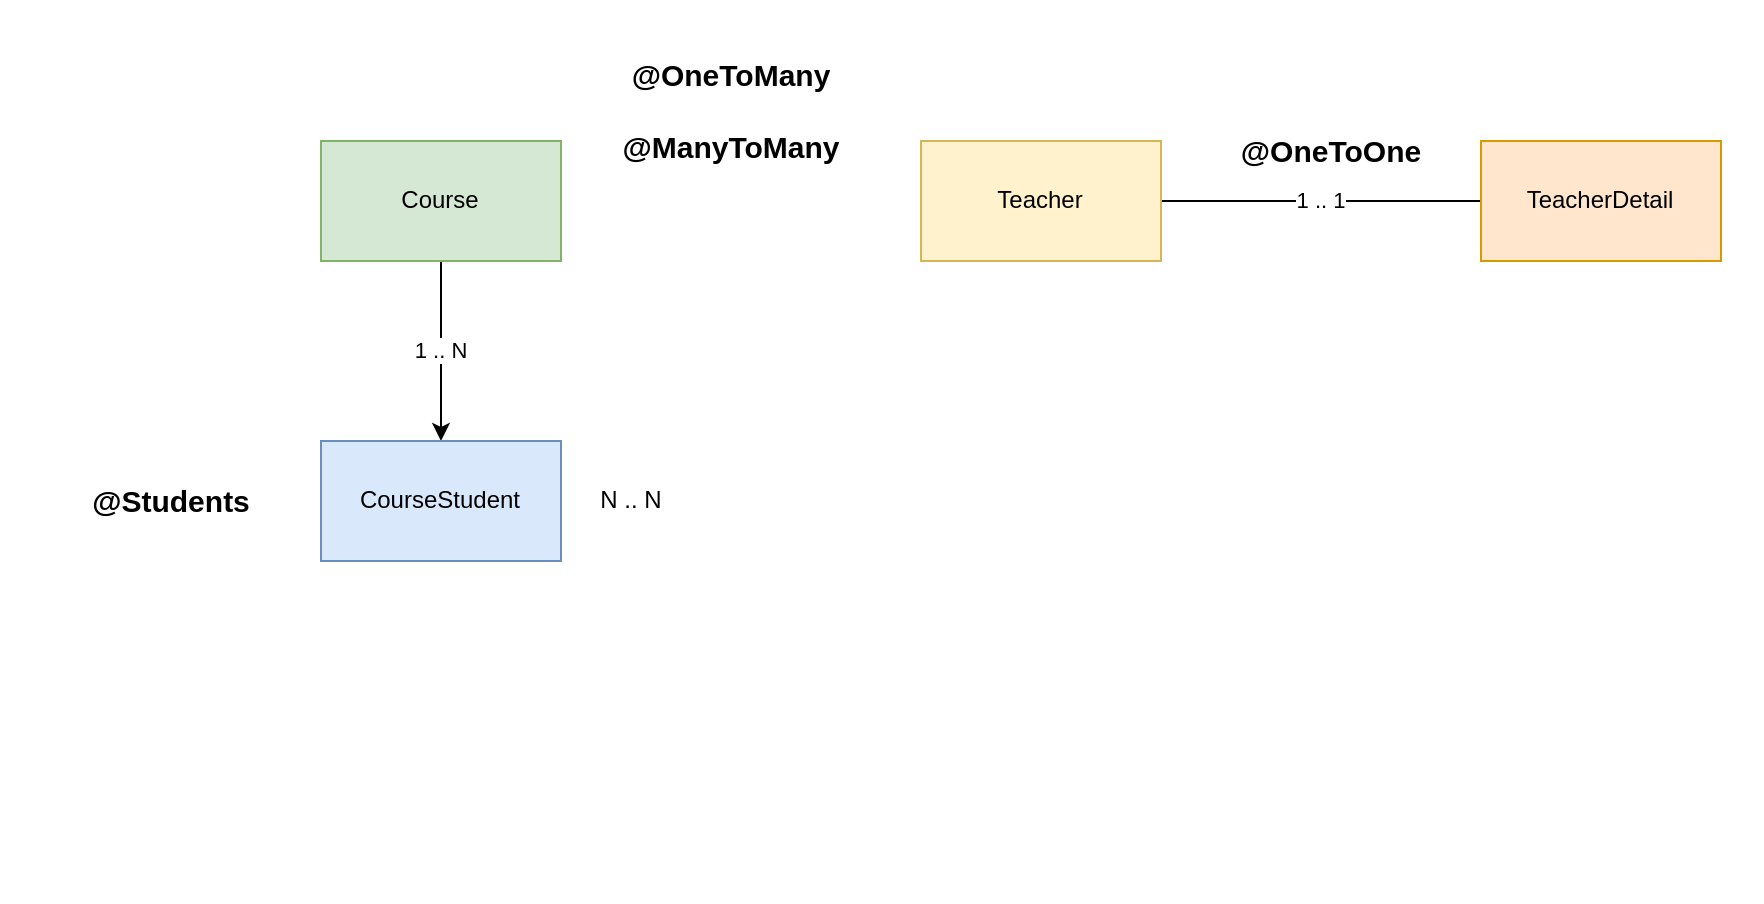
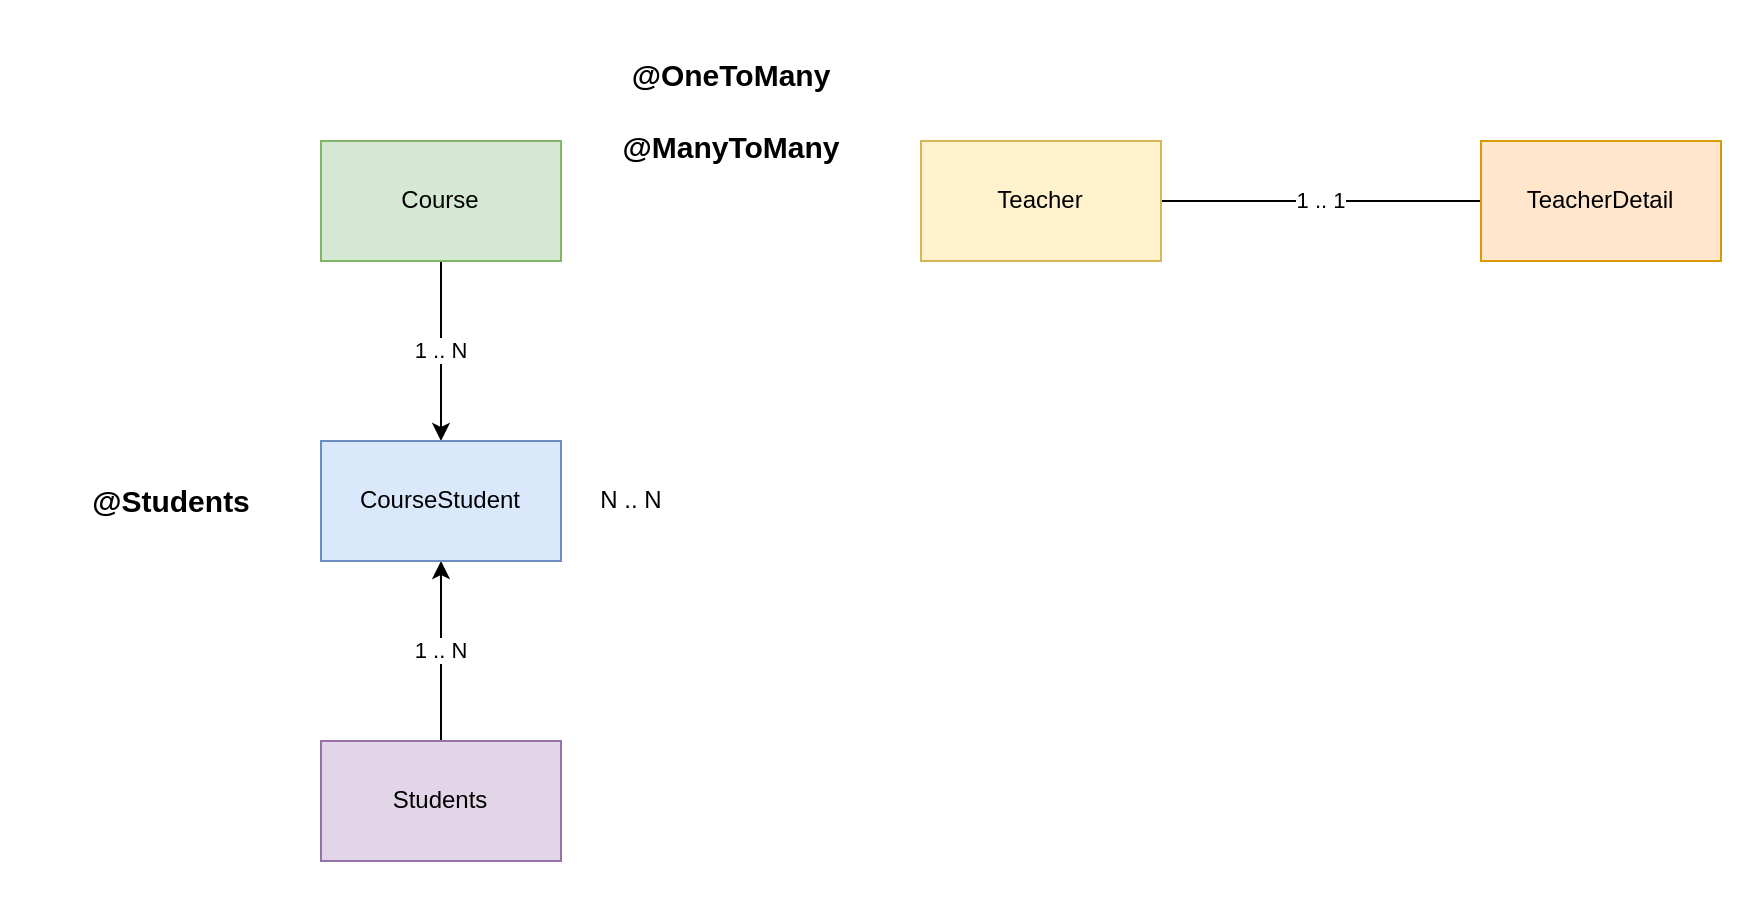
node "@OneToOne": removed
edge "Students" -> "CourseStudent": added, label "1 .. N"
node "Students": added
